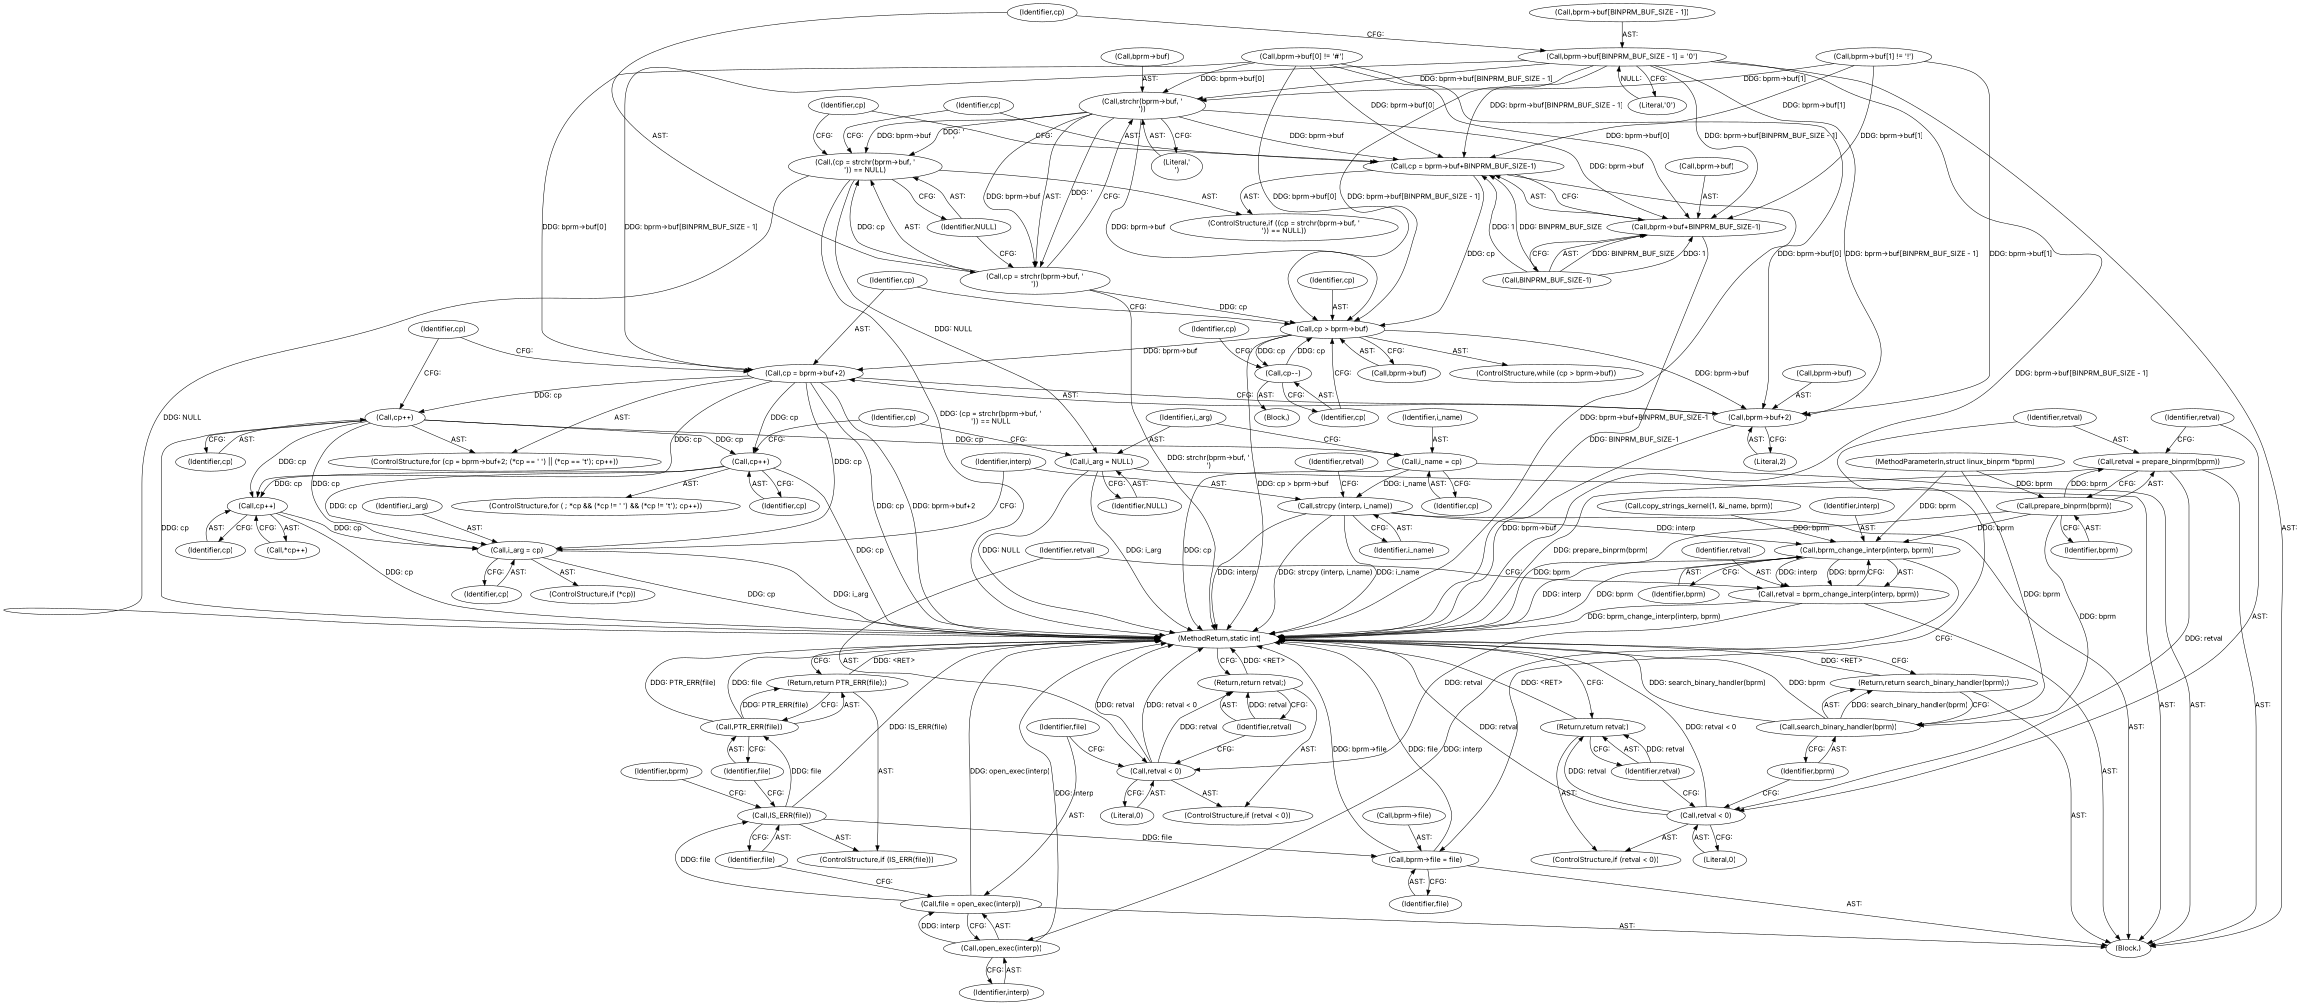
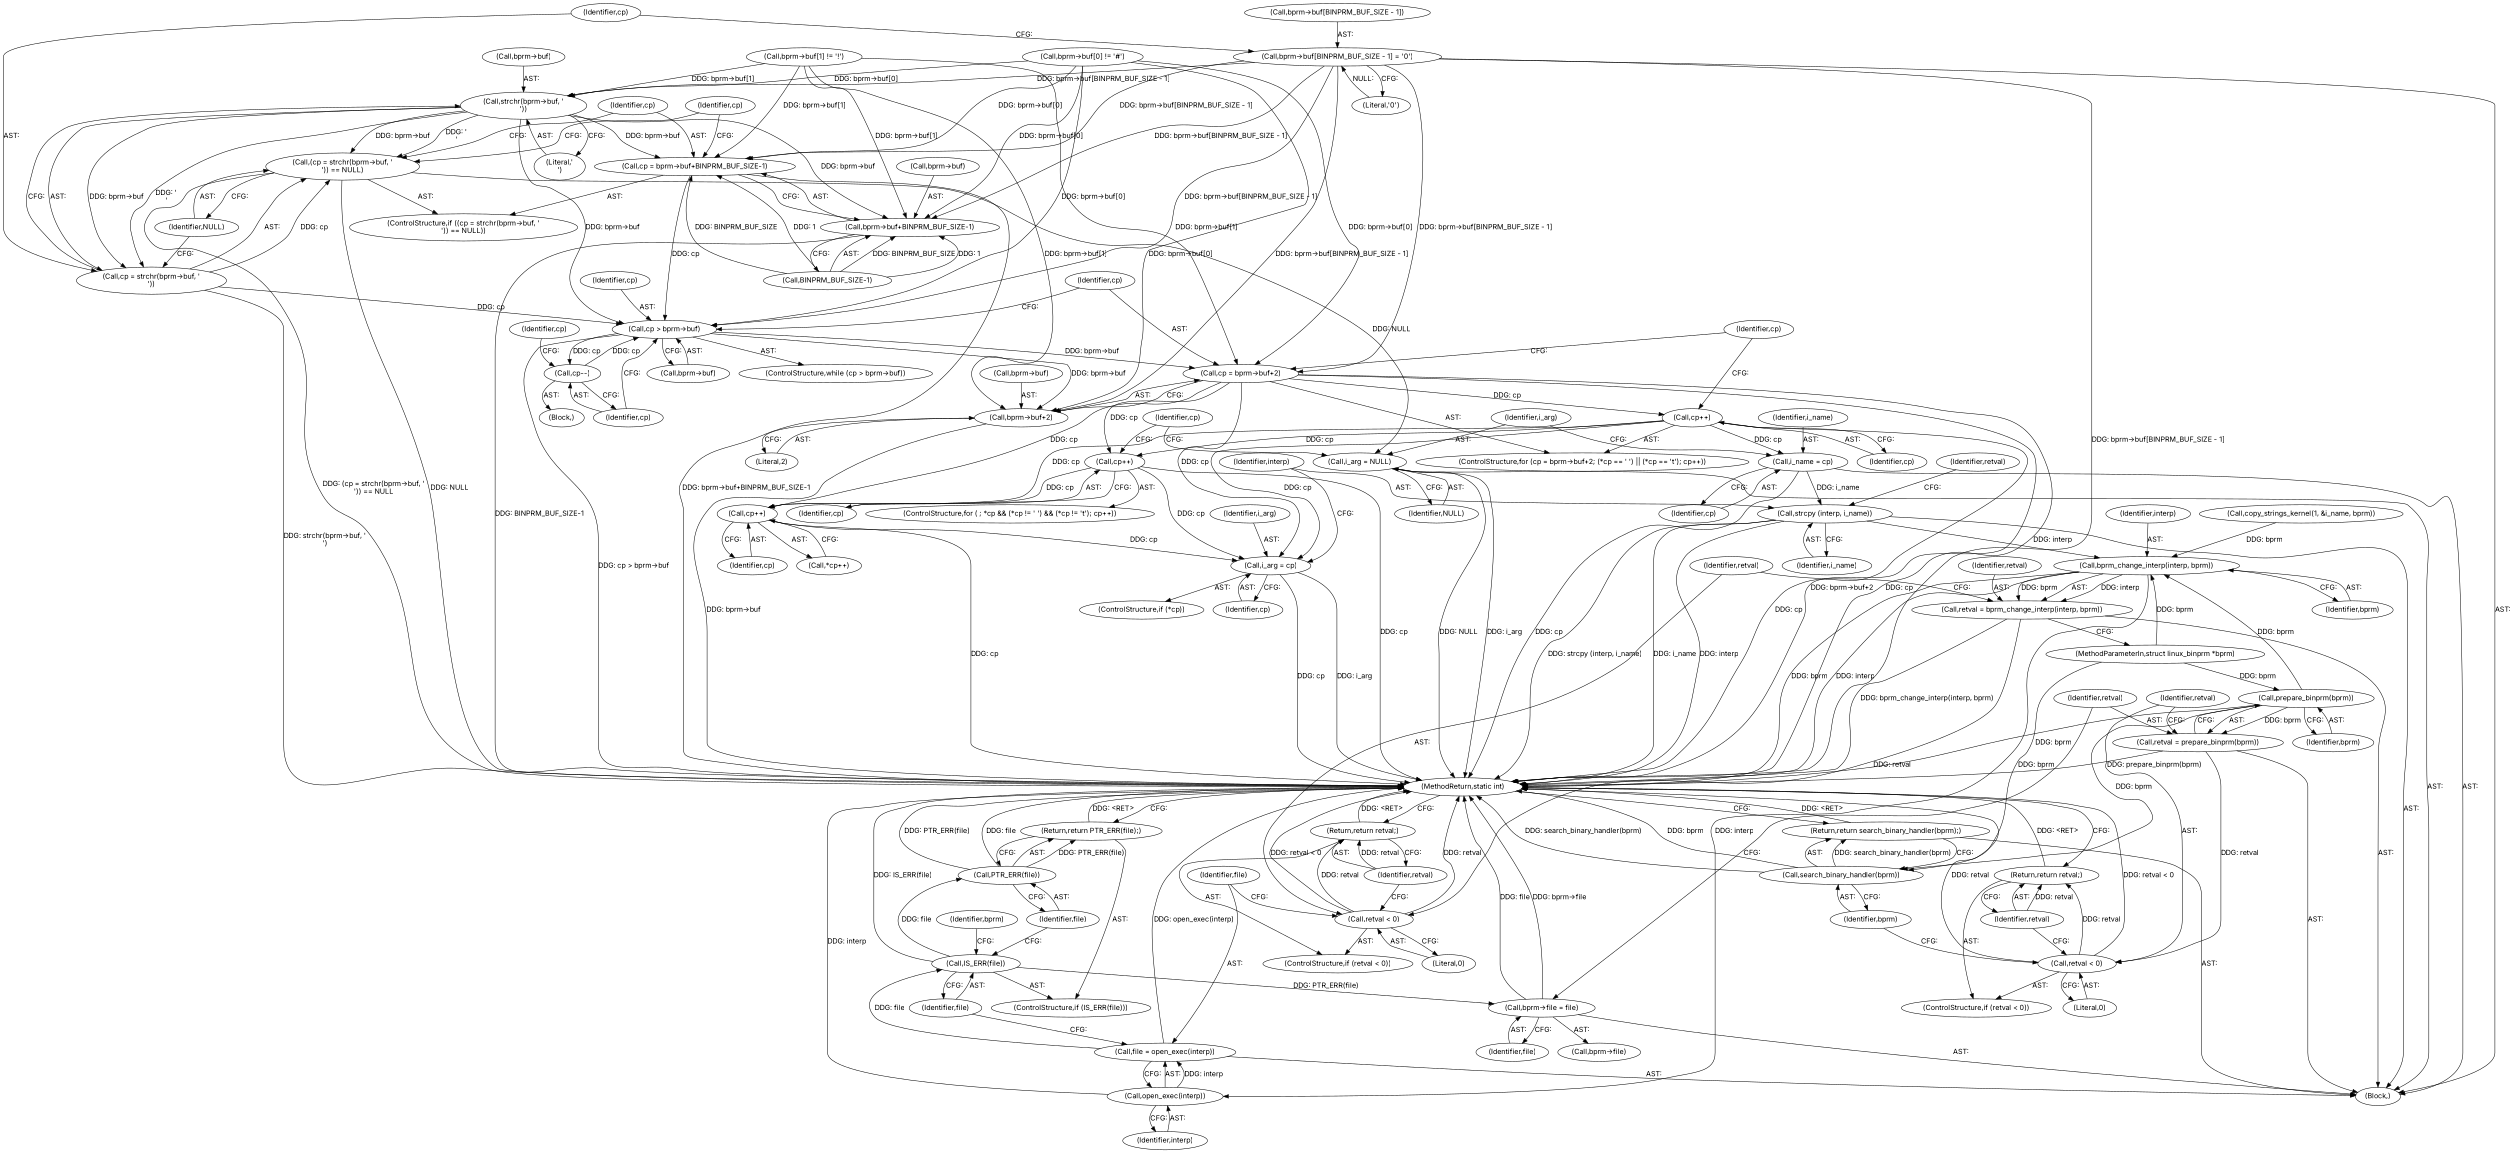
edge "(Call,bprm->buf[1] != '!')" -> "(Call,cp = bprm->buf+2)": added, label "DDG: bprm->buf[1]"
edge "(Call,retval = bprm_change_interp(interp, bprm))" -> "(Call,bprm_change_interp(interp, bprm))": now "(Call,retval = bprm_change_interp(interp, bprm))" -> "(MethodParameterIn,struct linux_binprm *bprm)"
edge "(Call,bprm->file)" -> "(Call,bprm->file = file)": reversed
edge "(Call,IS_ERR(file))" -> "(Call,bprm->file = file)": label "DDG: file" -> "DDG: PTR_ERR(file)"
